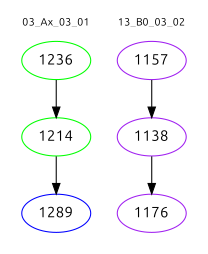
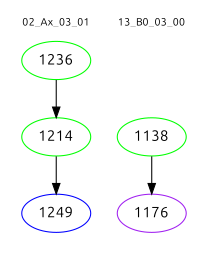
cluster "03_Ax_03_01": label "03_Ax_03_01" -> "02_Ax_03_01"
cluster "13_B0_03_02": label "13_B0_03_02" -> "13_B0_03_00"
node "1157": removed
node "1138": color purple -> green
node "1289": label "1289" -> "1249"
